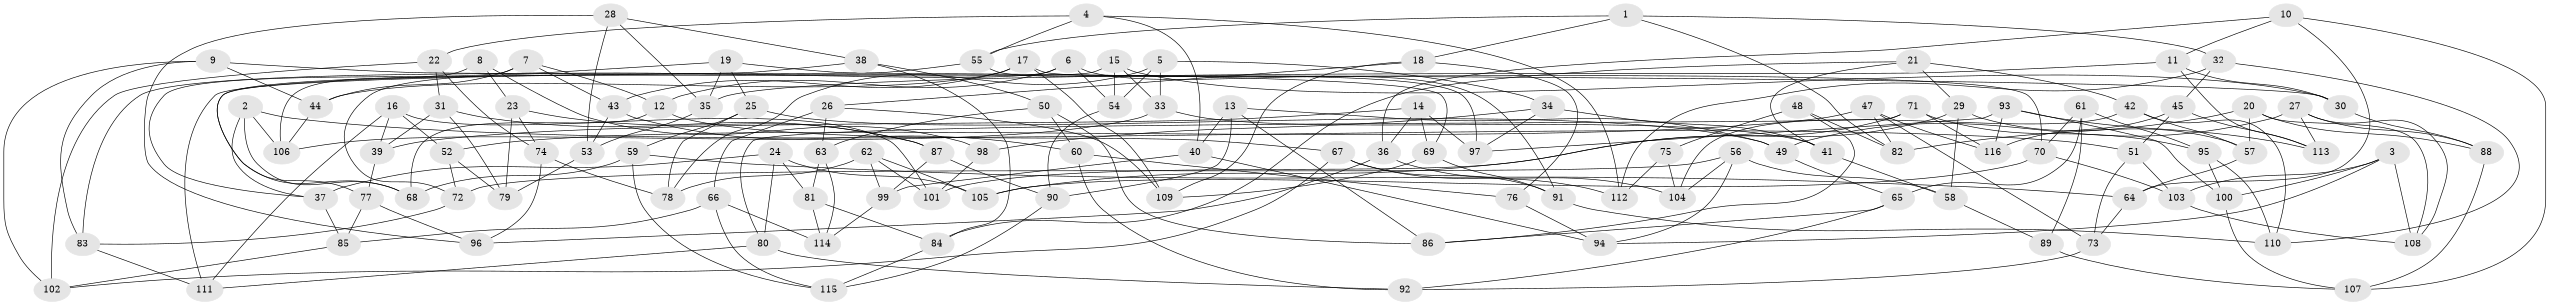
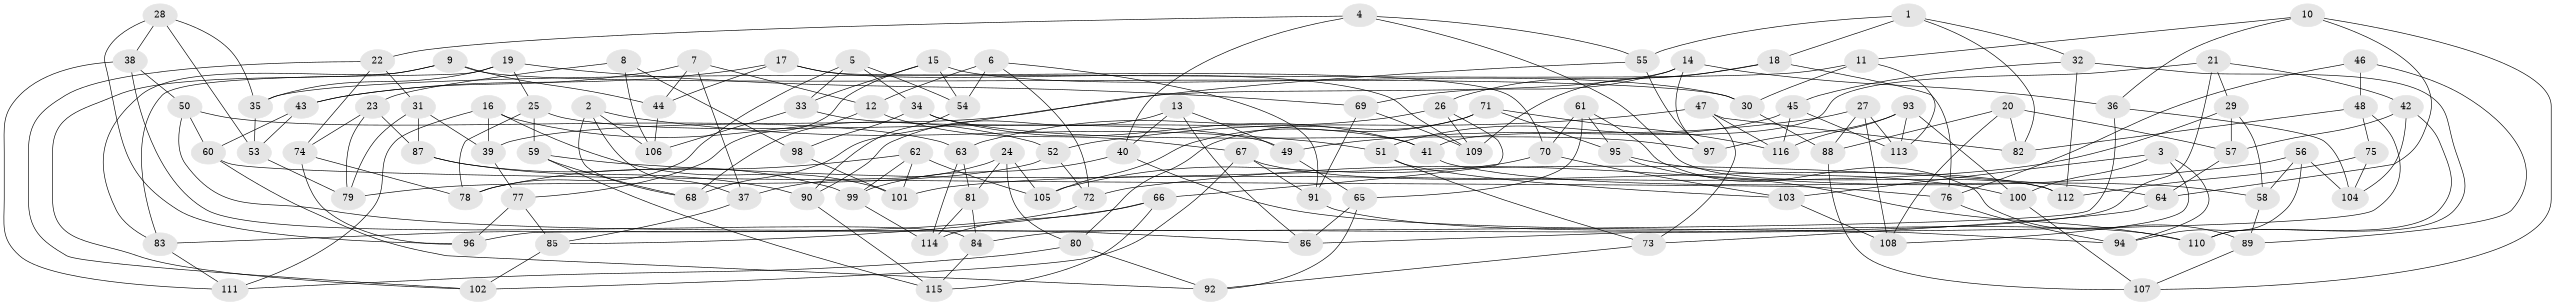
node "46": added
